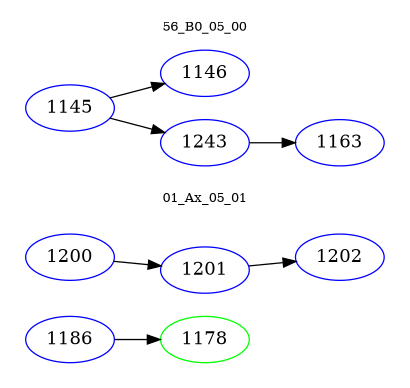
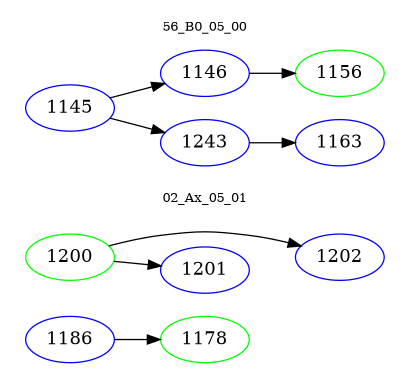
node "1156": added
cluster "01_Ax_05_01": label "01_Ax_05_01" -> "02_Ax_05_01"
node "1200": color blue -> green
edge "1201" -> "1202": now "1200" -> "1202"
